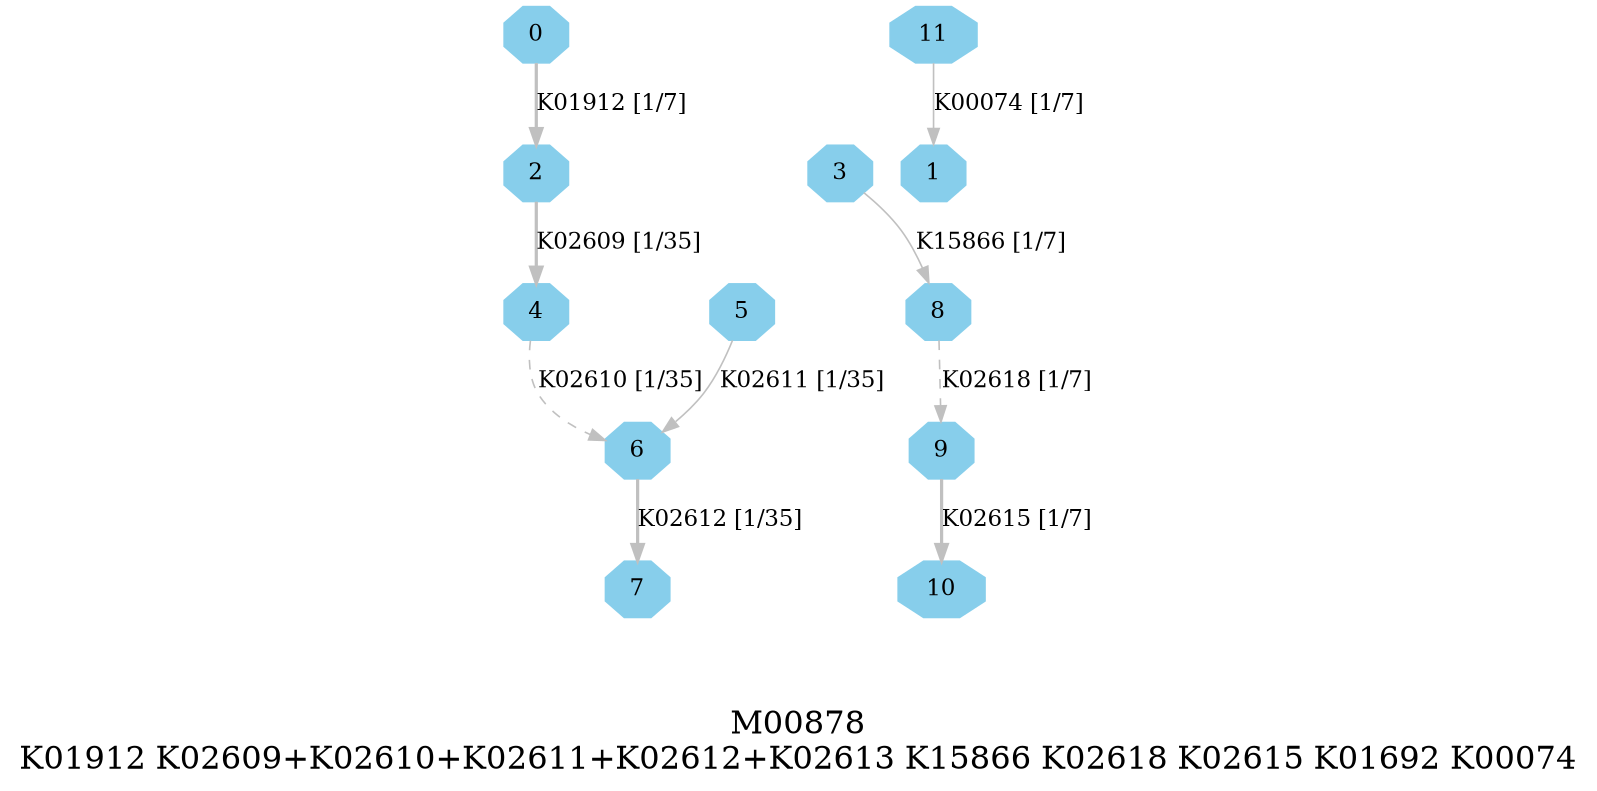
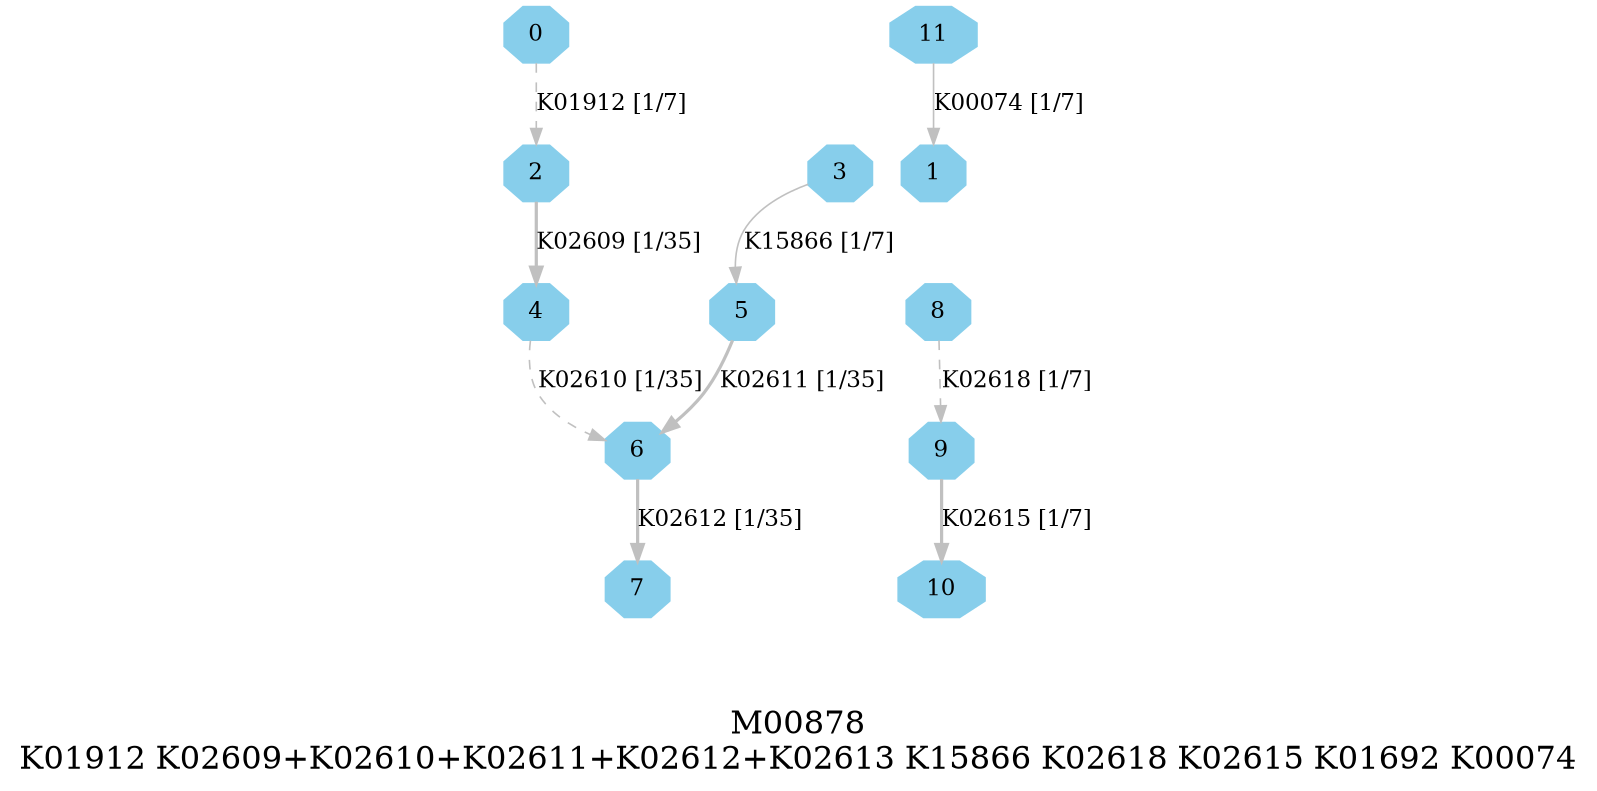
edge "0" -> "2": style bold -> dashed
edge "3" -> "8": now "3" -> "5"
edge "5" -> "6": style solid -> bold
